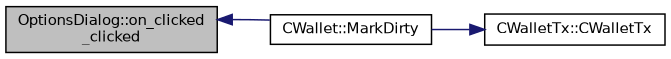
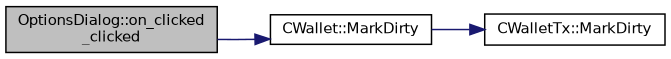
edge "CWallet::MarkDirty" -> "OptionsDialog::on_clicked _clicked": reversed
node "CWalletTx::CWalletTx": label "CWalletTx::CWalletTx" -> "CWalletTx::MarkDirty"
